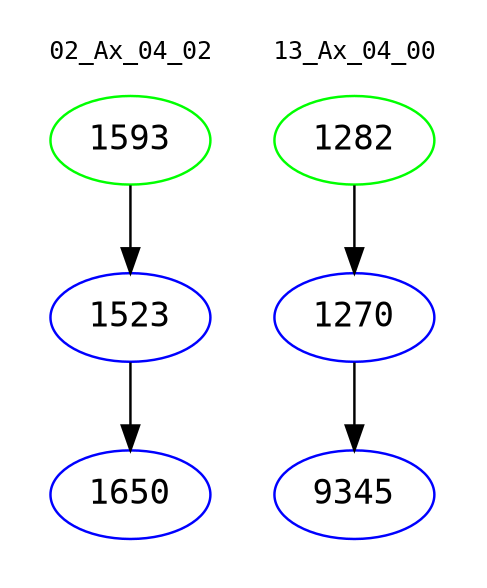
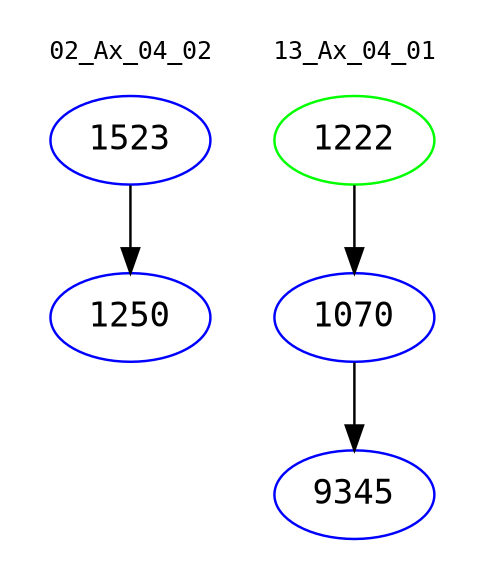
cluster "13_Ax_04_00": label "13_Ax_04_00" -> "13_Ax_04_01"
node "1593": removed
node "1282": label "1282" -> "1222"
node "1270": label "1270" -> "1070"
node "1650": label "1650" -> "1250"
